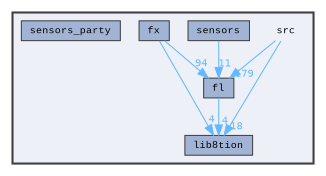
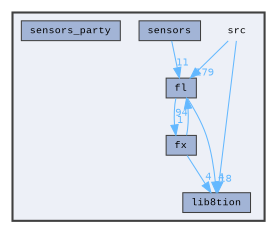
edge "fl" -> "fx": added
